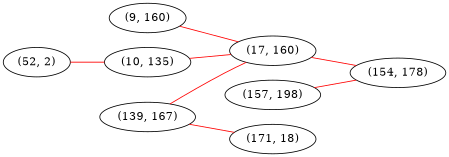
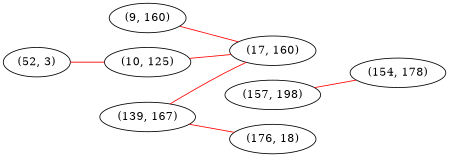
edge "(17, 160)" -- "(154, 178)": removed
node "(52, 2)": label "(52, 2)" -> "(52, 3)"
node "(10, 135)": label "(10, 135)" -> "(10, 125)"
node "(171, 18)": label "(171, 18)" -> "(176, 18)"
